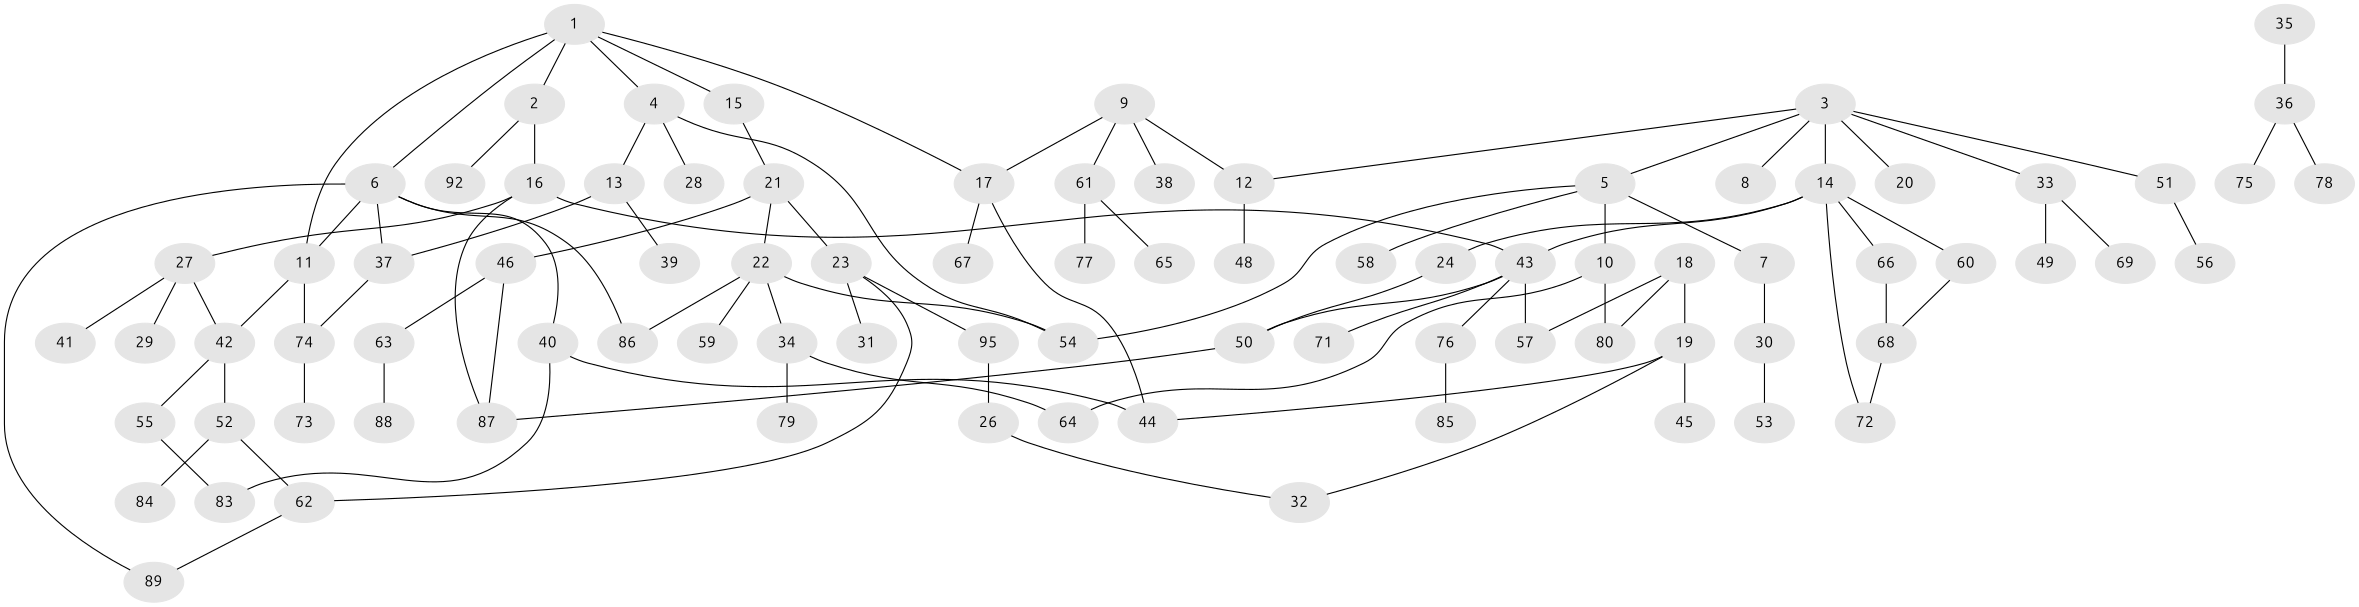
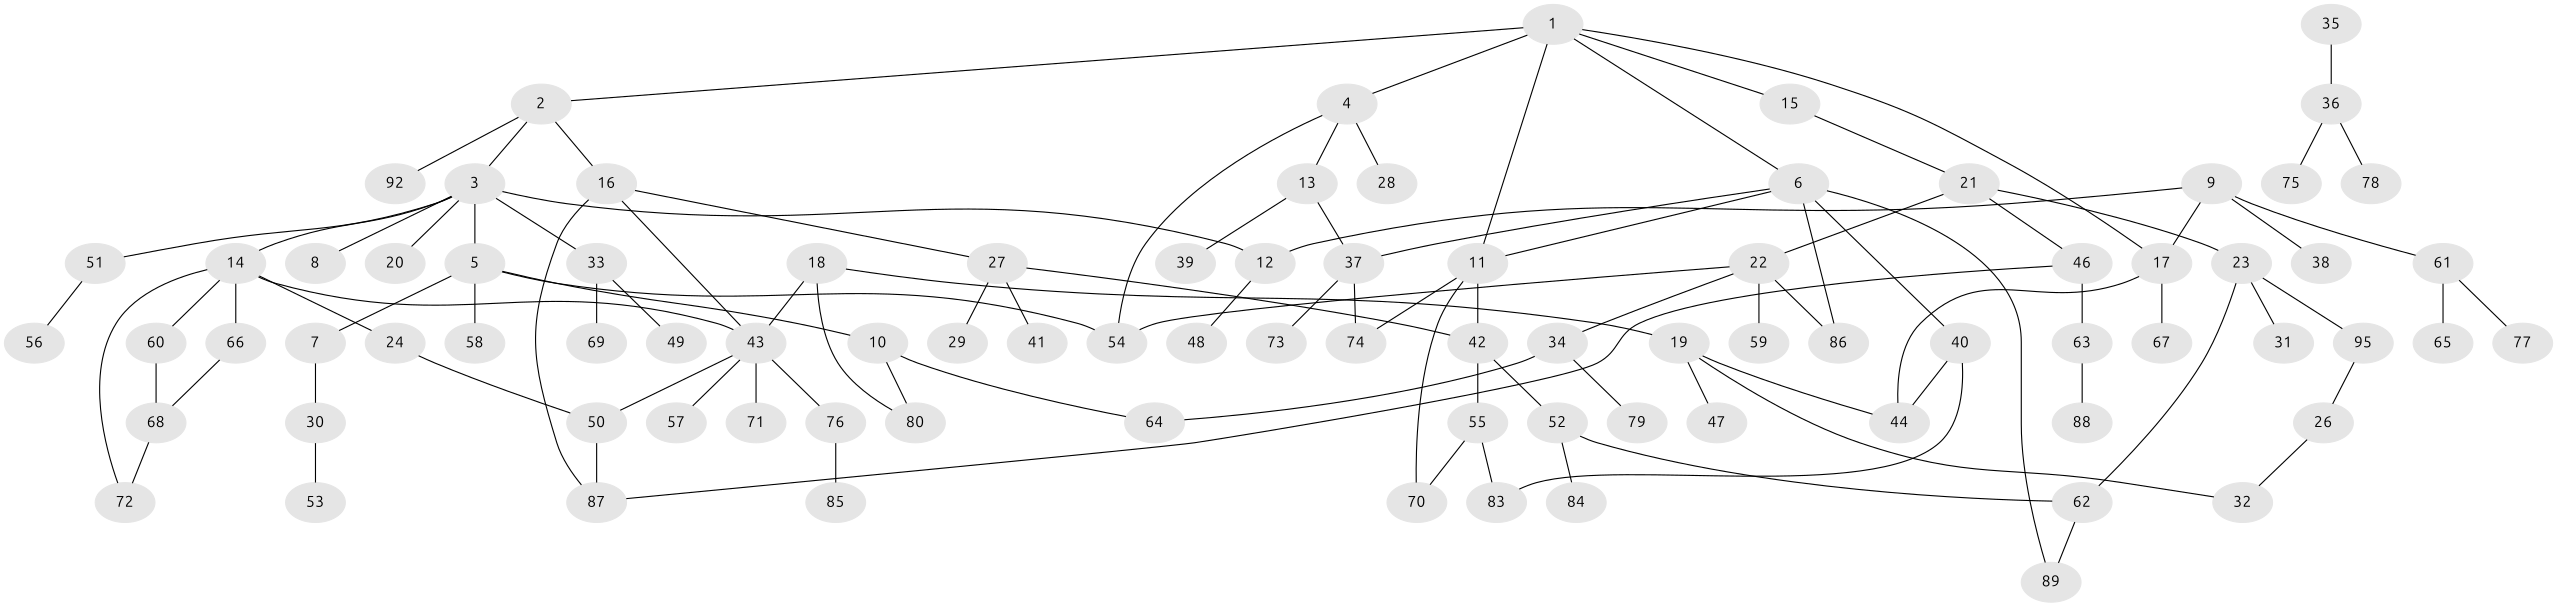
edge "2" -- "3": added
edge "18" -- "57": now "18" -- "43"
edge "74" -- "73": now "37" -- "73"
node "45": label "45" -> "47"
node "70": added
